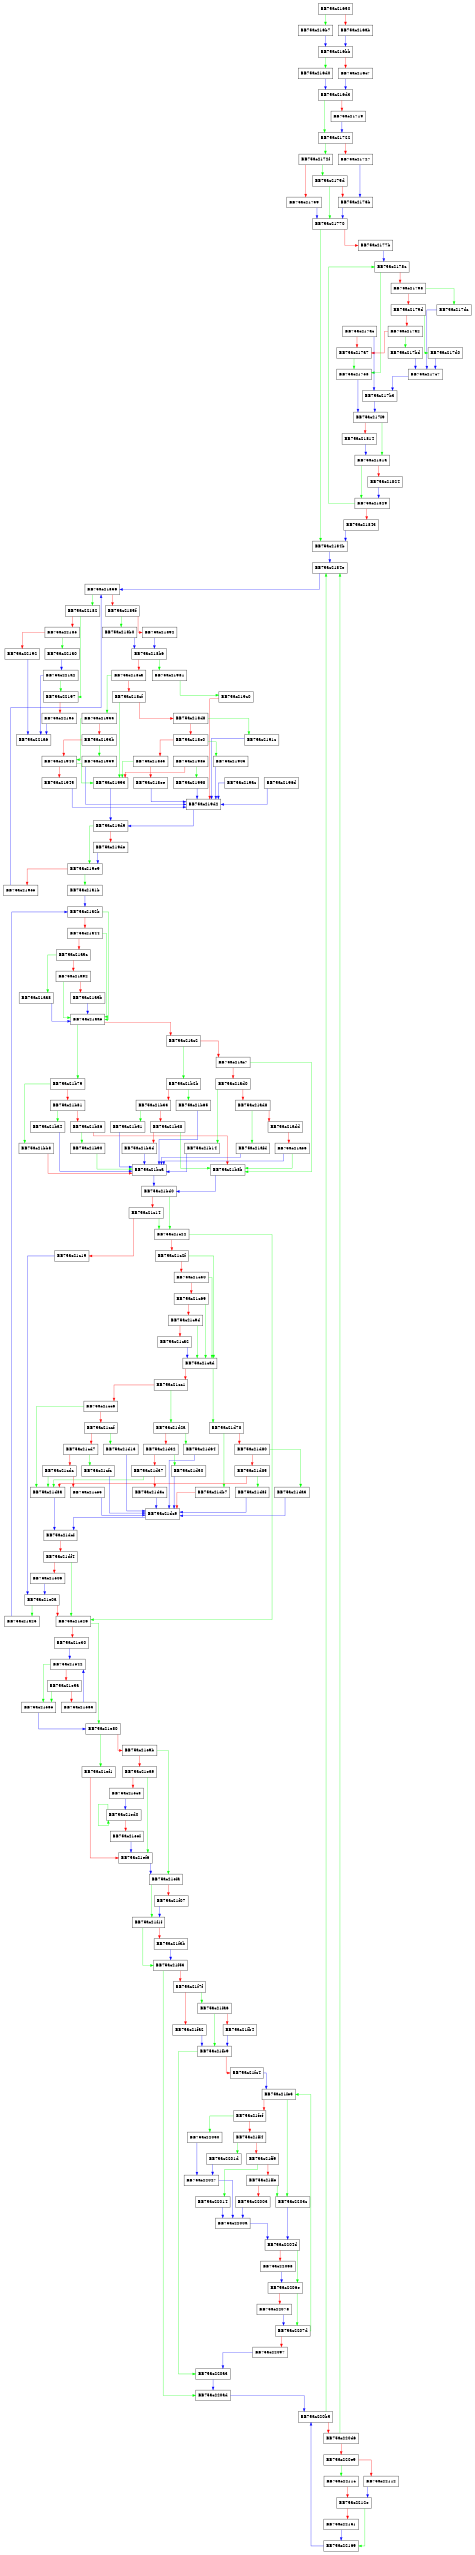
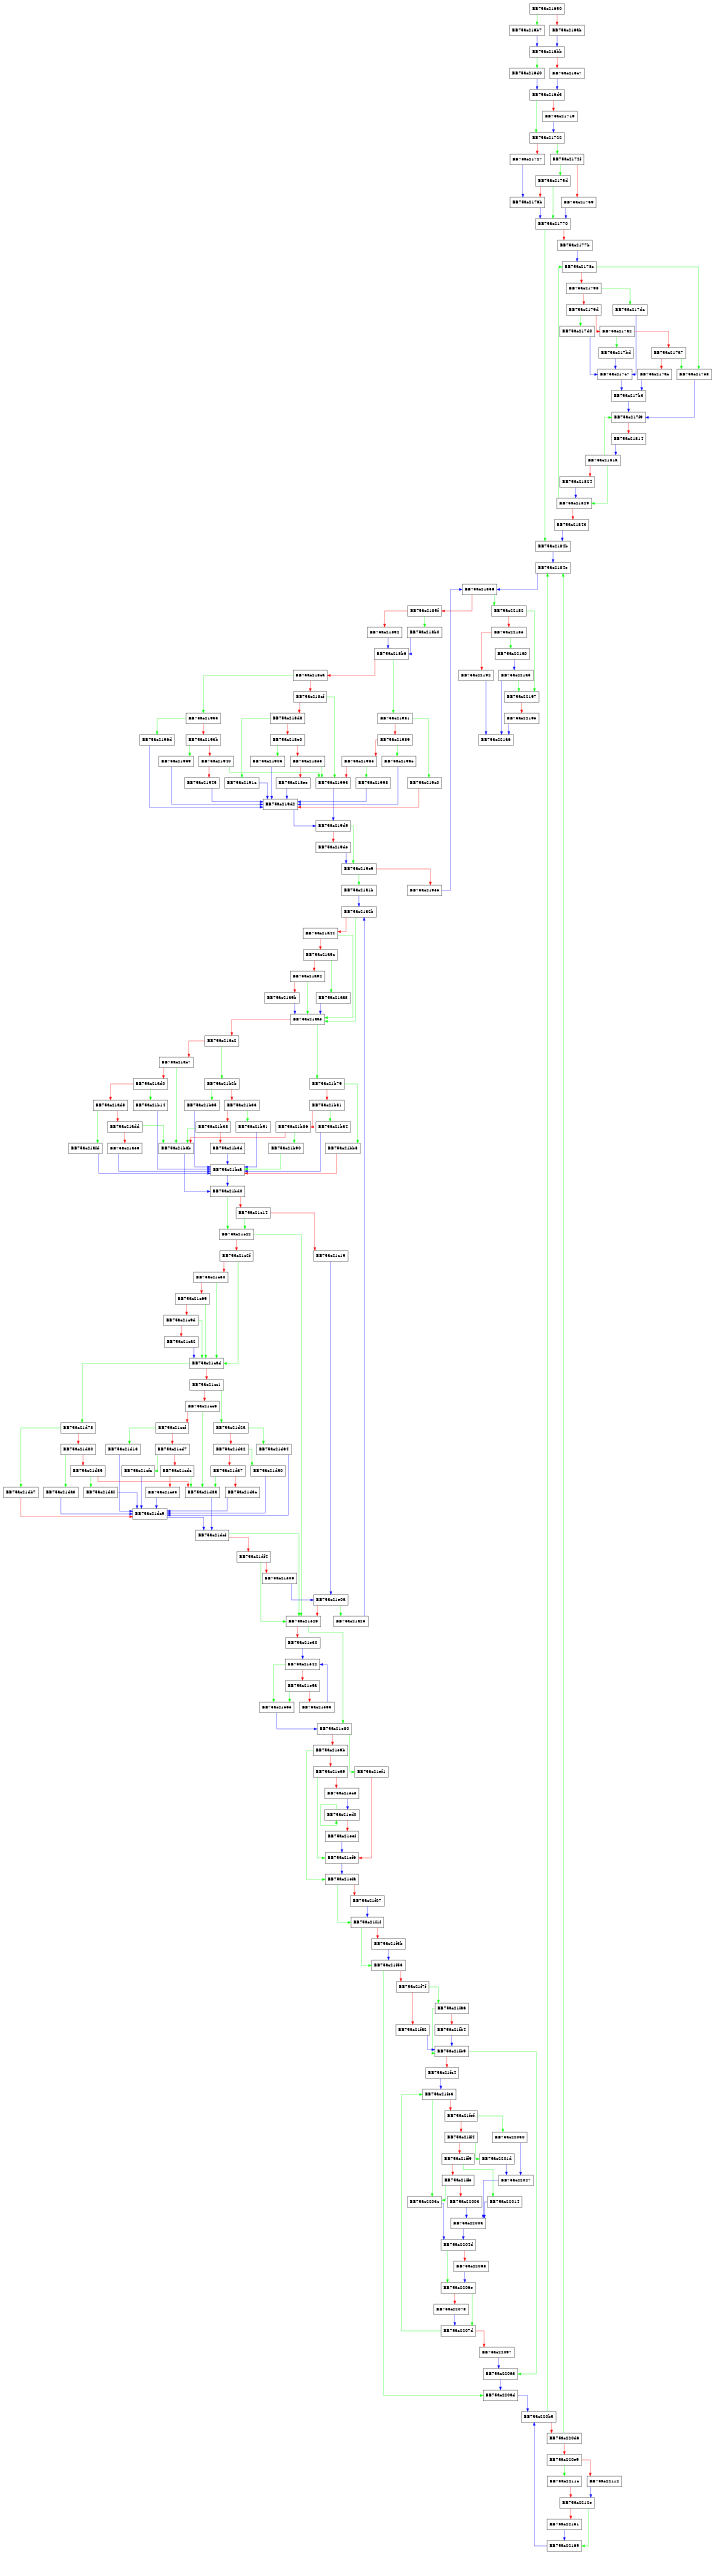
edge "BB75ac217ac" -> "BB75ac217a7": reversed
edge "BB75ac217f9" -> "BB75ac2181a": reversed
node "BB75ac221a2": label "BB75ac221a2" -> "BB75ac221a3"
edge "BB75ac21933" -> "BB75ac21940": now "BB75ac21933" -> "BB75ac2196d"
node "BB75ac21989": added
edge "BB75ac21ae6" -> "BB75ac21b8b": now "BB75ac21add" -> "BB75ac21b8b"
edge "BB75ac21dcf" -> "BB75ac21e26": added
